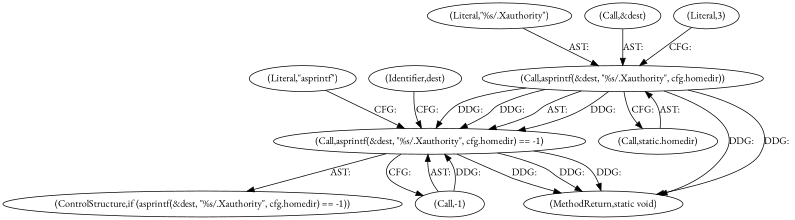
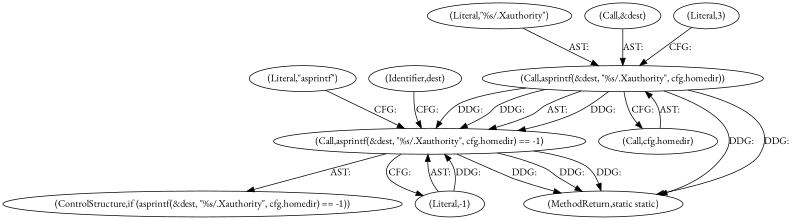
node "(Call,static.homedir)": label "(Call,static.homedir)" -> "(Call,cfg.homedir)"
node "(Call,-1)": label "(Call,-1)" -> "(Literal,-1)"
node "(MethodReturn,static void)": label "(MethodReturn,static void)" -> "(MethodReturn,static static)"
